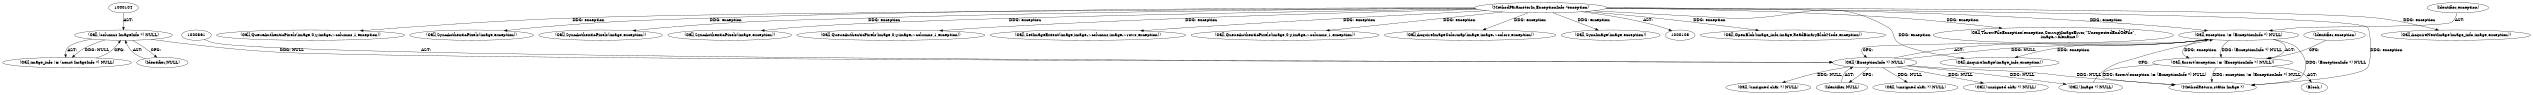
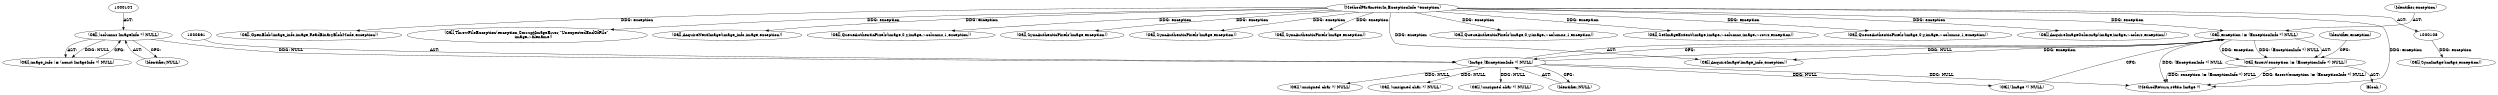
edge "(MethodParameterIn,ExceptionInfo *exception)" -> "(Call,SyncImage(image,exception))": now "1000108" -> "(Call,SyncImage(image,exception))"
node "(Call,(ExceptionInfo *) NULL)": label "(Call,(ExceptionInfo *) NULL)" -> "(Image,(ExceptionInfo *) NULL)"
